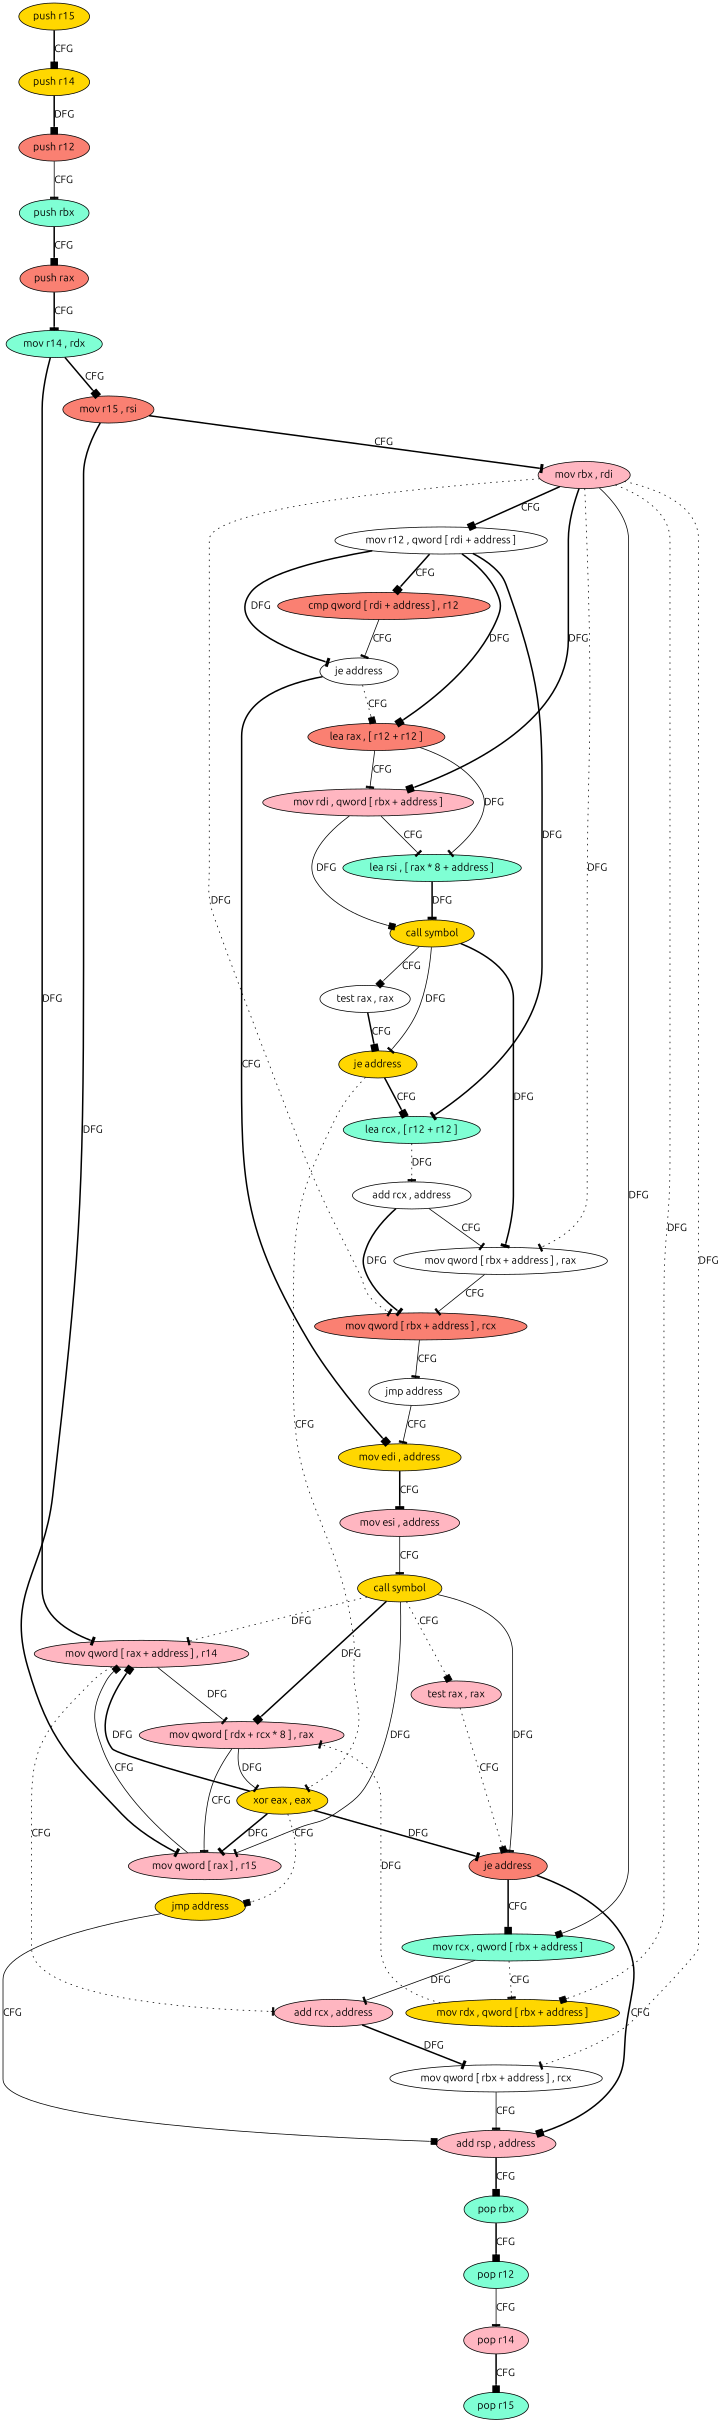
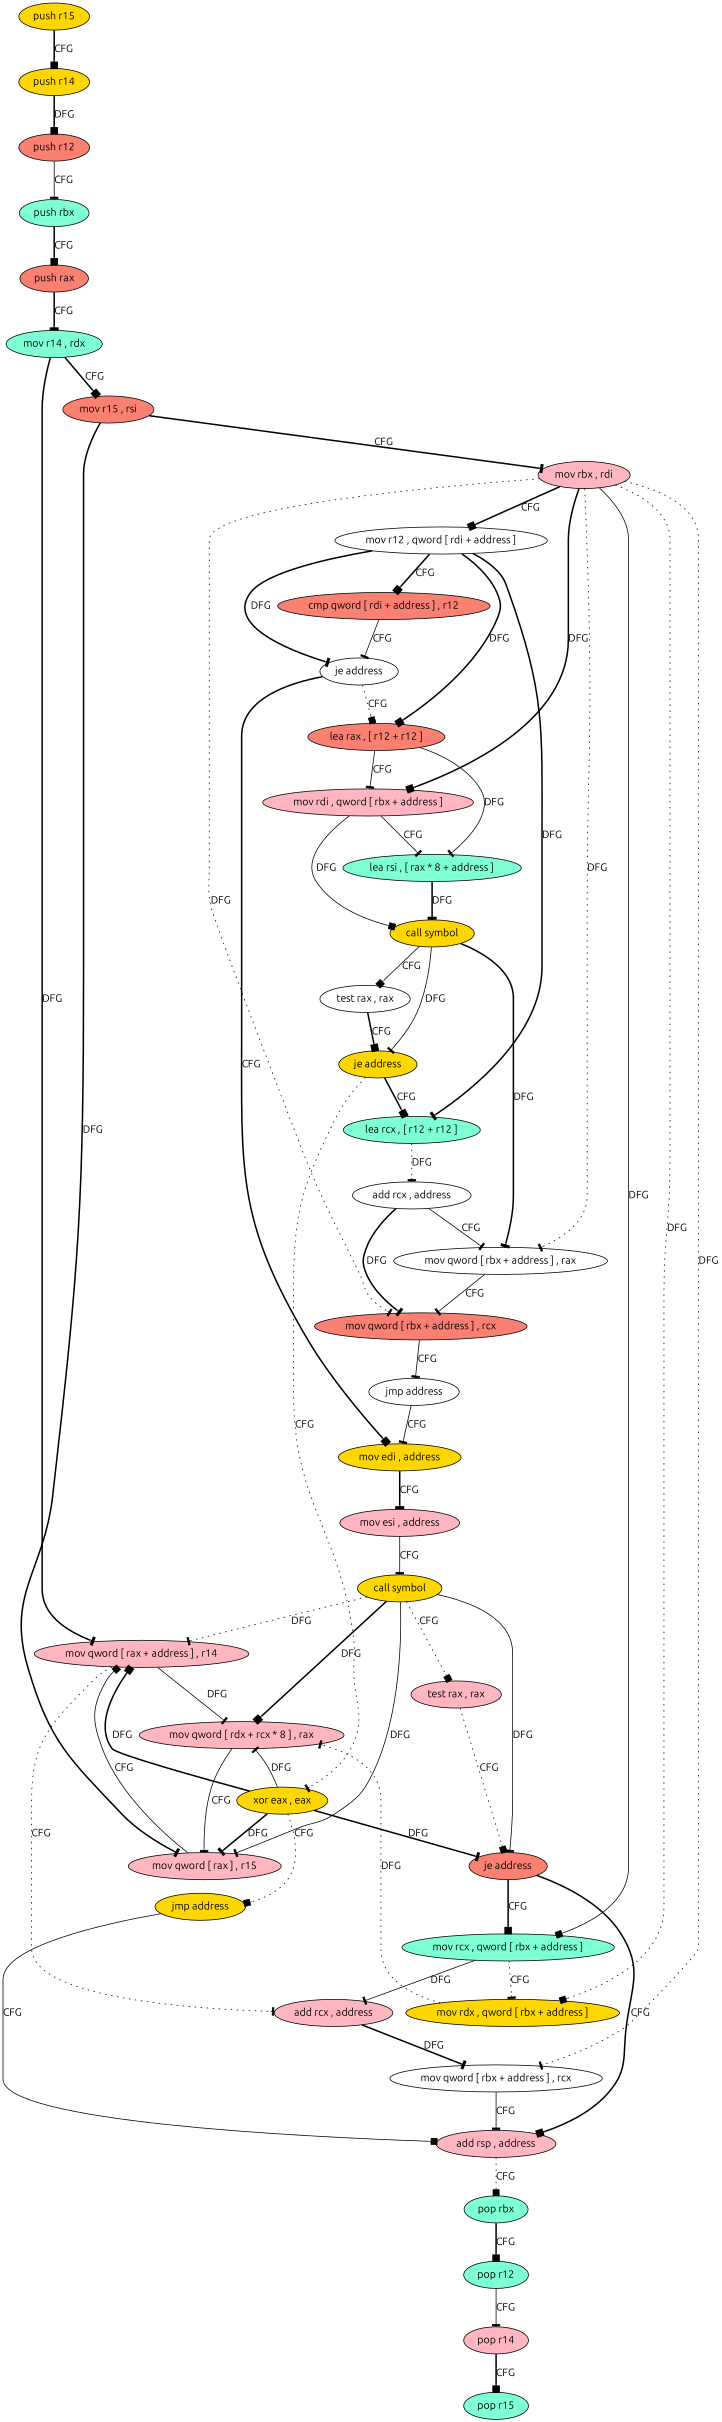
edge "mov qword [ rdx + rcx * 8 ] , rax" -> "xor eax , eax": reversed
edge "add rsp , address" -> "pop rbx": style bold -> dotted
